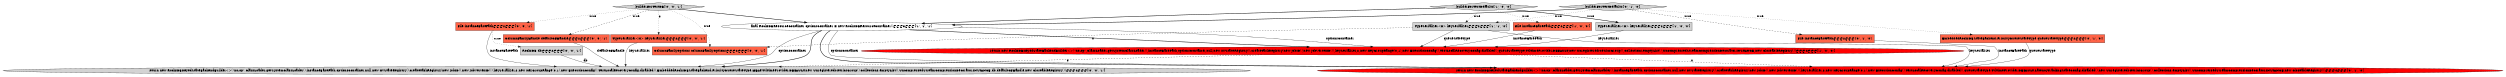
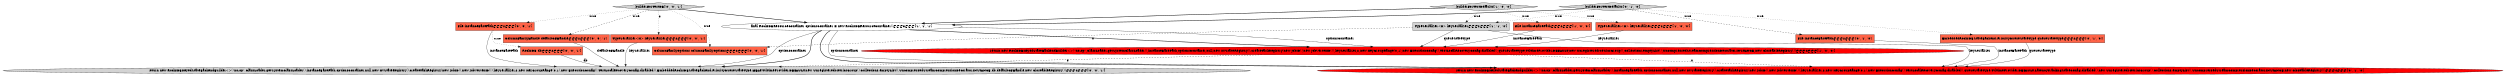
edge "builderForTestDefaults['1', '0', '0']" -> "TypeSerializer<K> keySerializer@@@2@@@['1', '0', '0']": style bold -> dotted
node "TypeSerializer<K> keySerializer@@@2@@@['1', '0', '0']": fillcolor lightgray -> tomato
node "RocksDB db@@@2@@@['0', '0', '1']": fillcolor lightgray -> tomato
